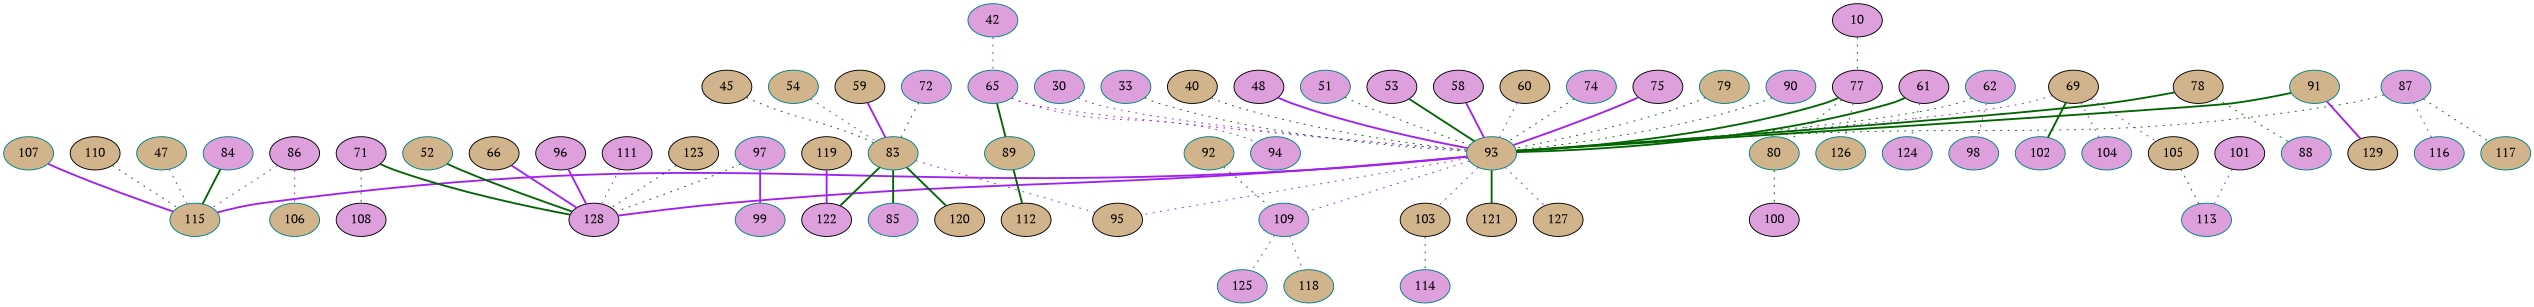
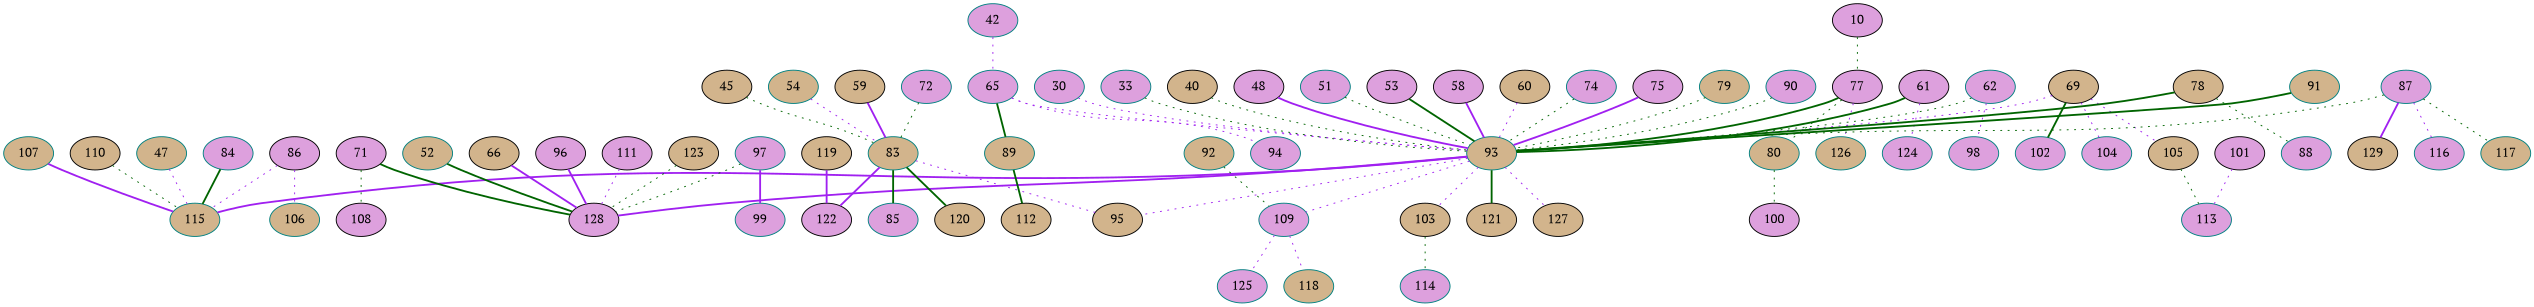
edge "91" -- "129": now "87" -- "129"
edge "83" -- "122": color darkgreen -> purple
